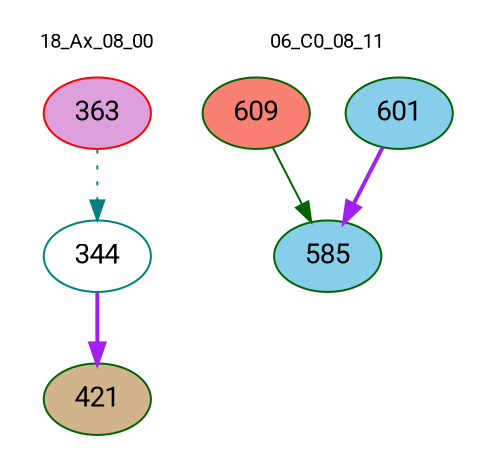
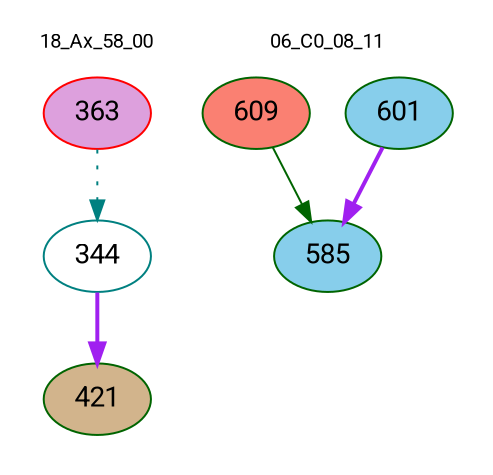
cluster "18_Ax_08_00": label "18_Ax_08_00" -> "18_Ax_58_00"
